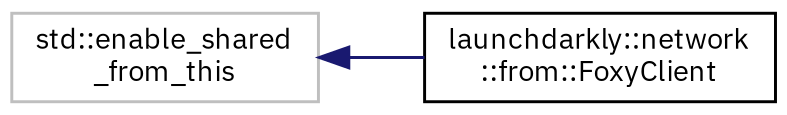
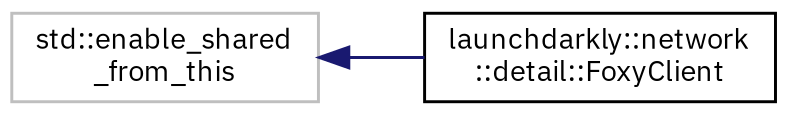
node "launchdarkly::network ::from::FoxyClient": label "launchdarkly::network ::from::FoxyClient" -> "launchdarkly::network ::detail::FoxyClient"
